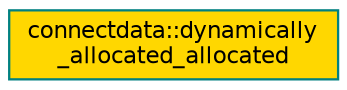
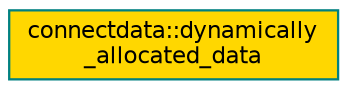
node "connectdata::dynamically _allocated_allocated": label "connectdata::dynamically _allocated_allocated" -> "connectdata::dynamically _allocated_data"
